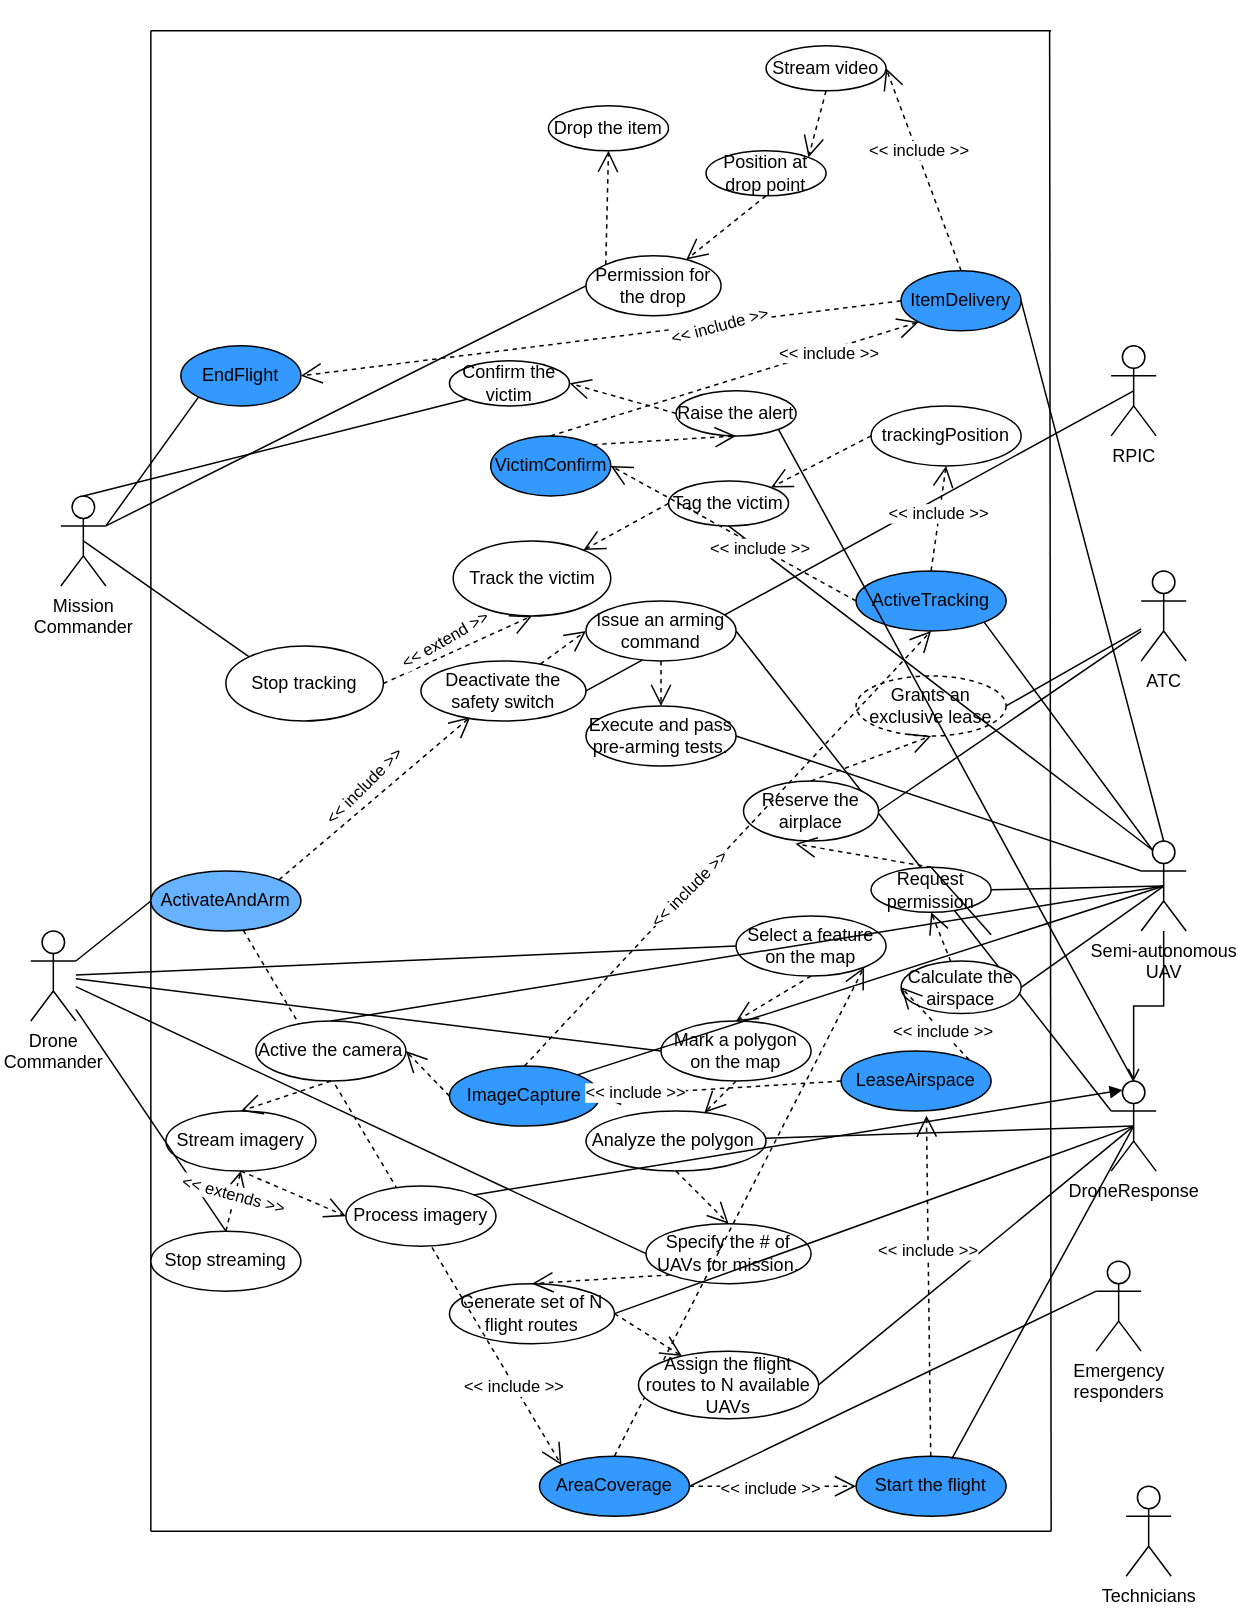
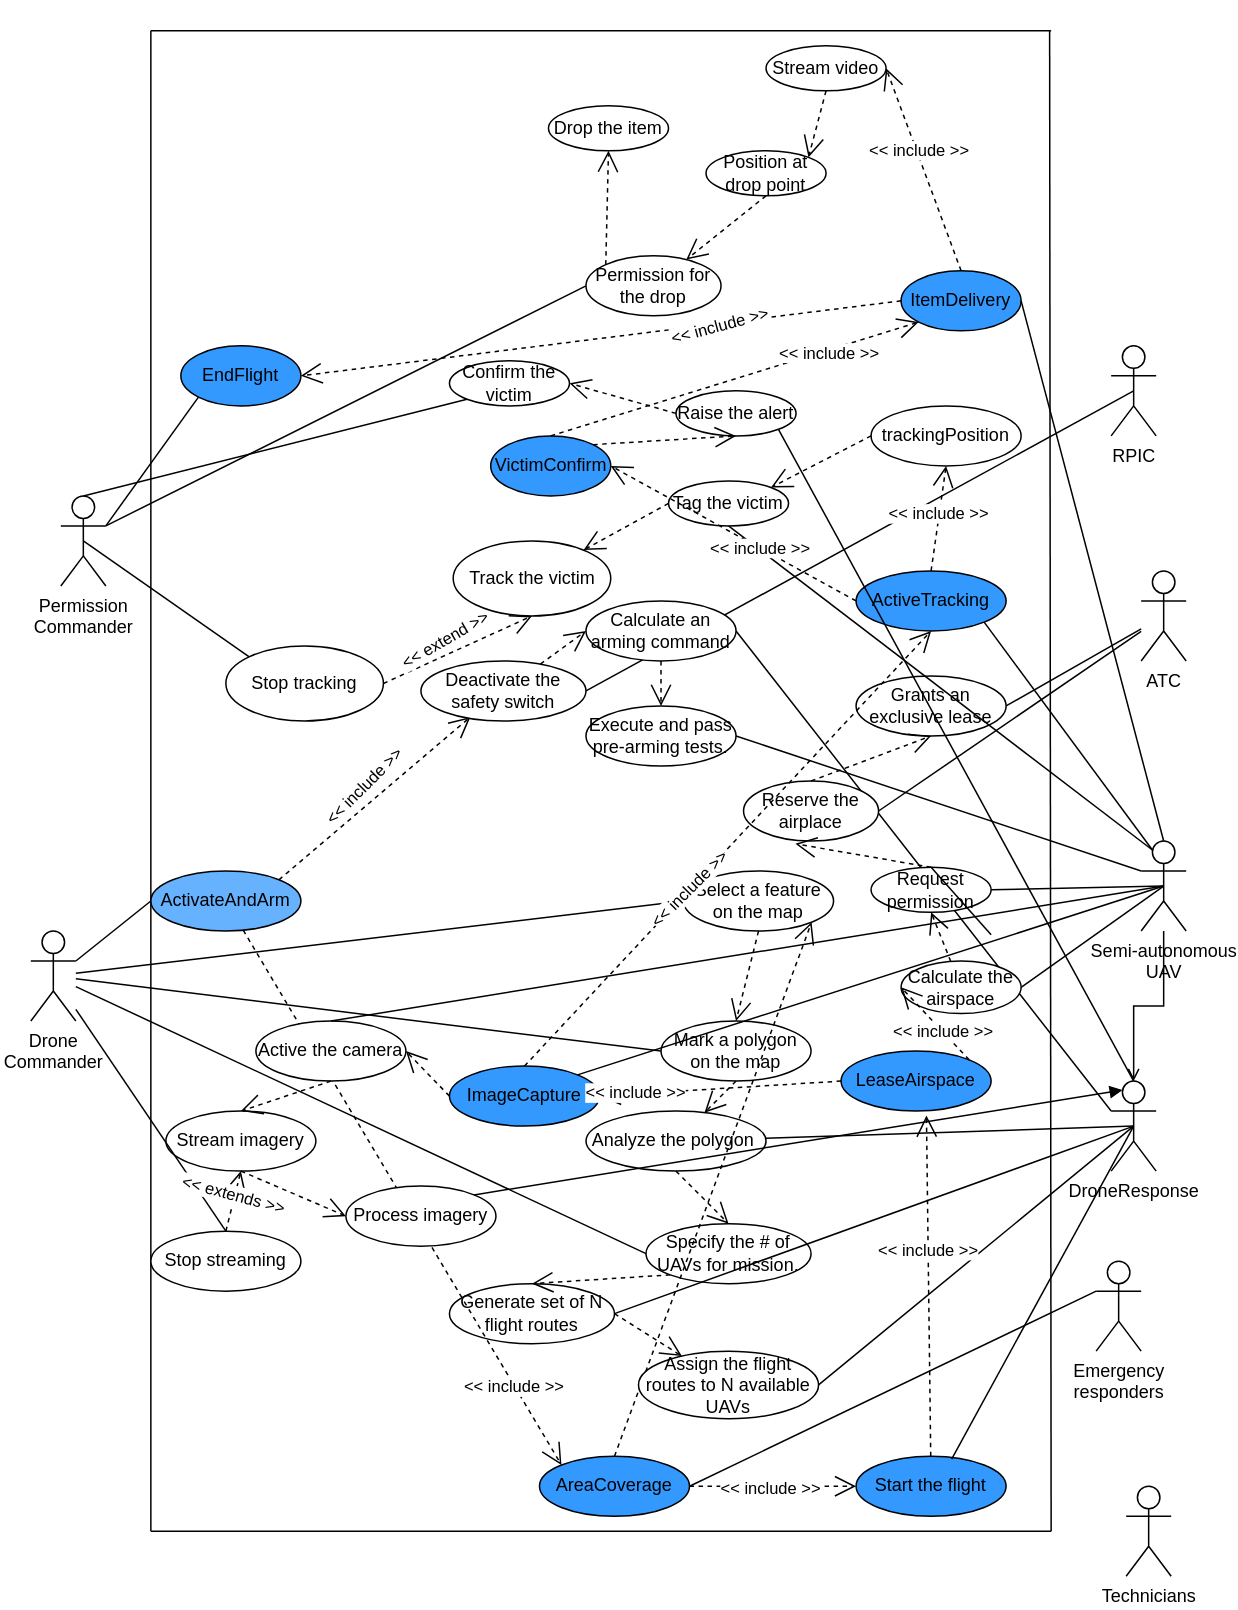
node "Mission Commander": label "Mission Commander" -> "Permission Commander"
node "Issue an arming command": label "Issue an arming command" -> "Calculate an arming command"
node "Grants an exclusive lease": style dashed -> solid
node "Select a feature on the map": moved (811, 946) -> (758, 901)
